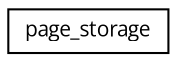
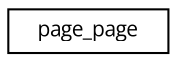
node "page_storage": label "page_storage" -> "page_page"
